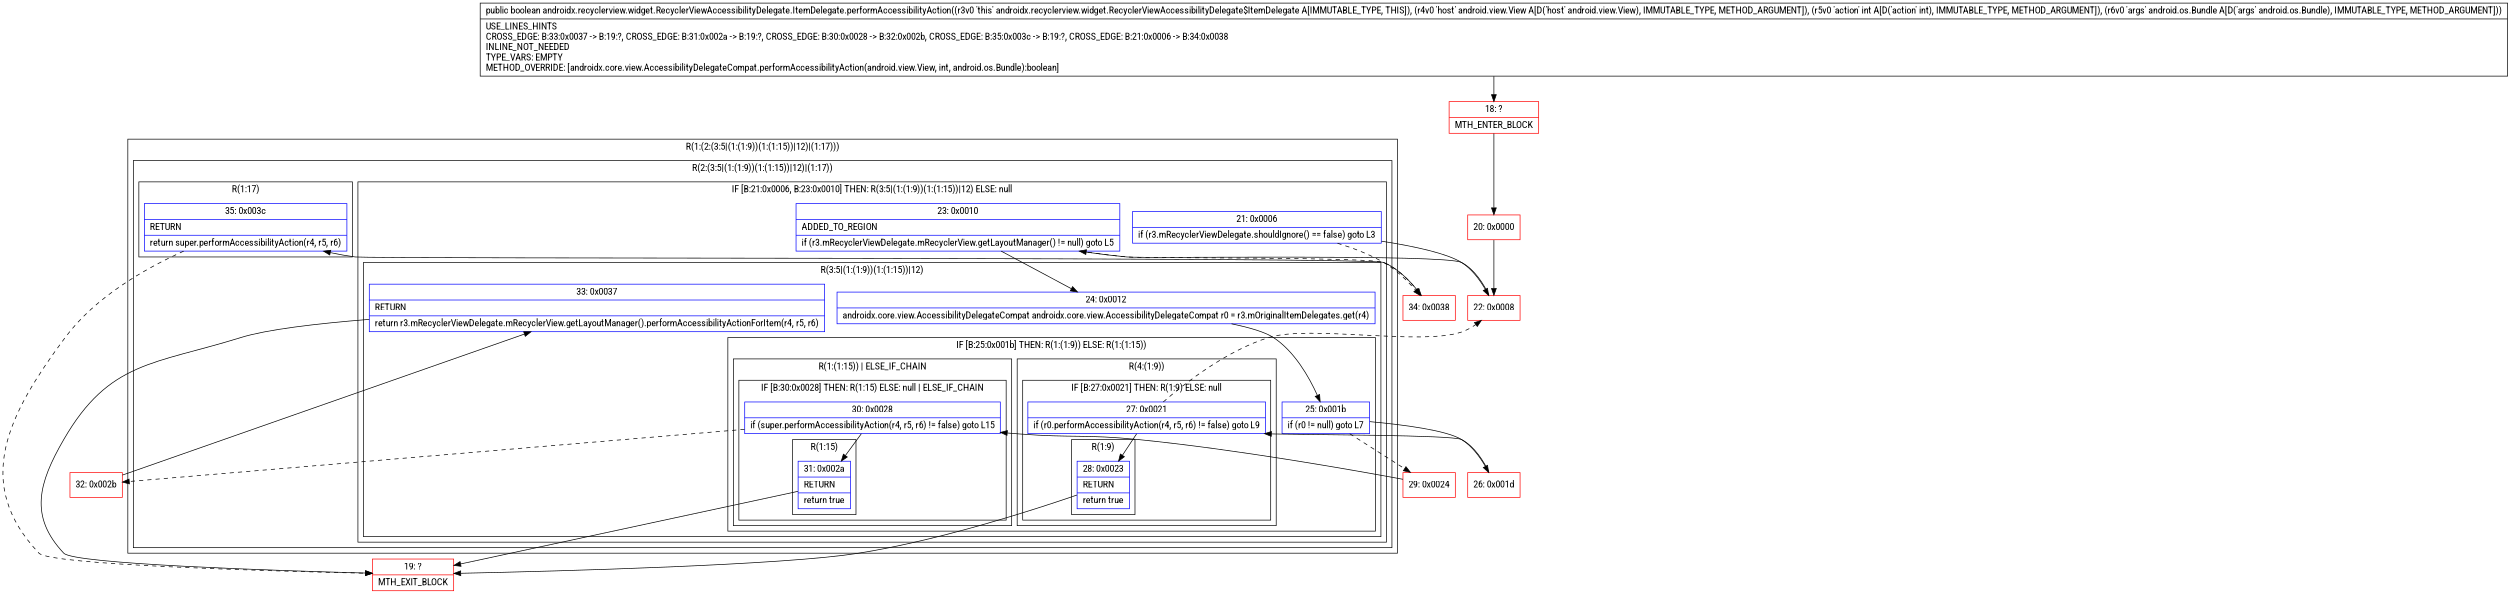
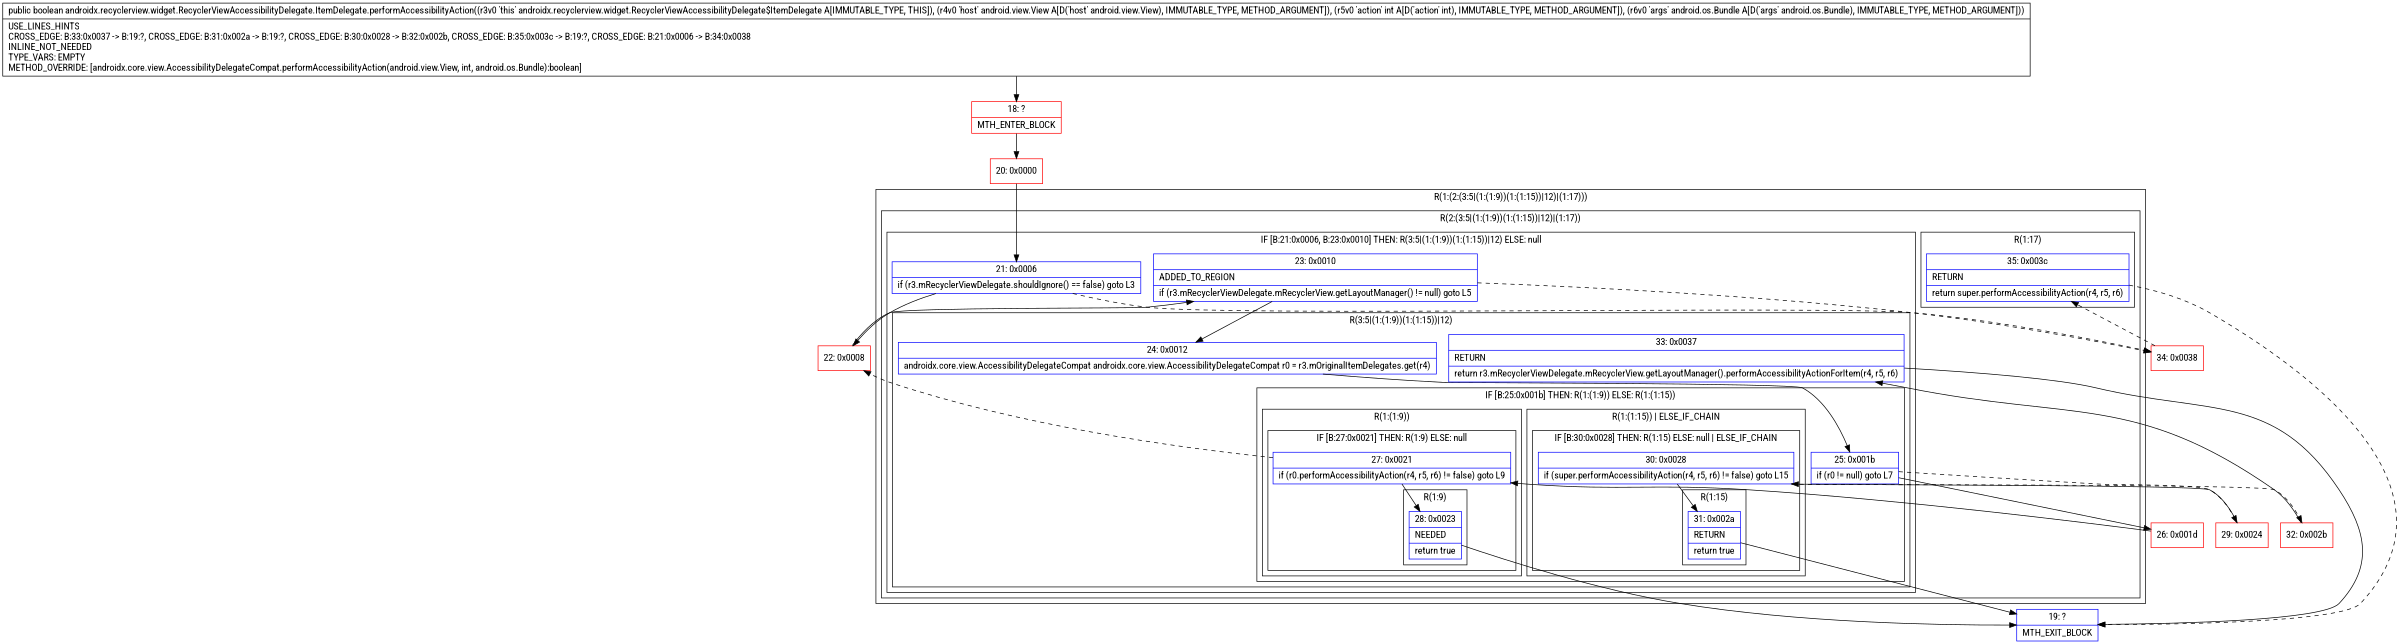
edge "34: 0x0038" -> "35: 0x003c": style solid -> dashed
edge "20: 0x0000" -> "22: 0x0008": now "20: 0x0000" -> "21: 0x0006"
cluster "R(4:(1:9))": label "R(4:(1:9))" -> "R(1:(1:9))"
node "28: 0x0023": text "RETURN" -> "NEEDED"
node "19: ?": color red -> blue
